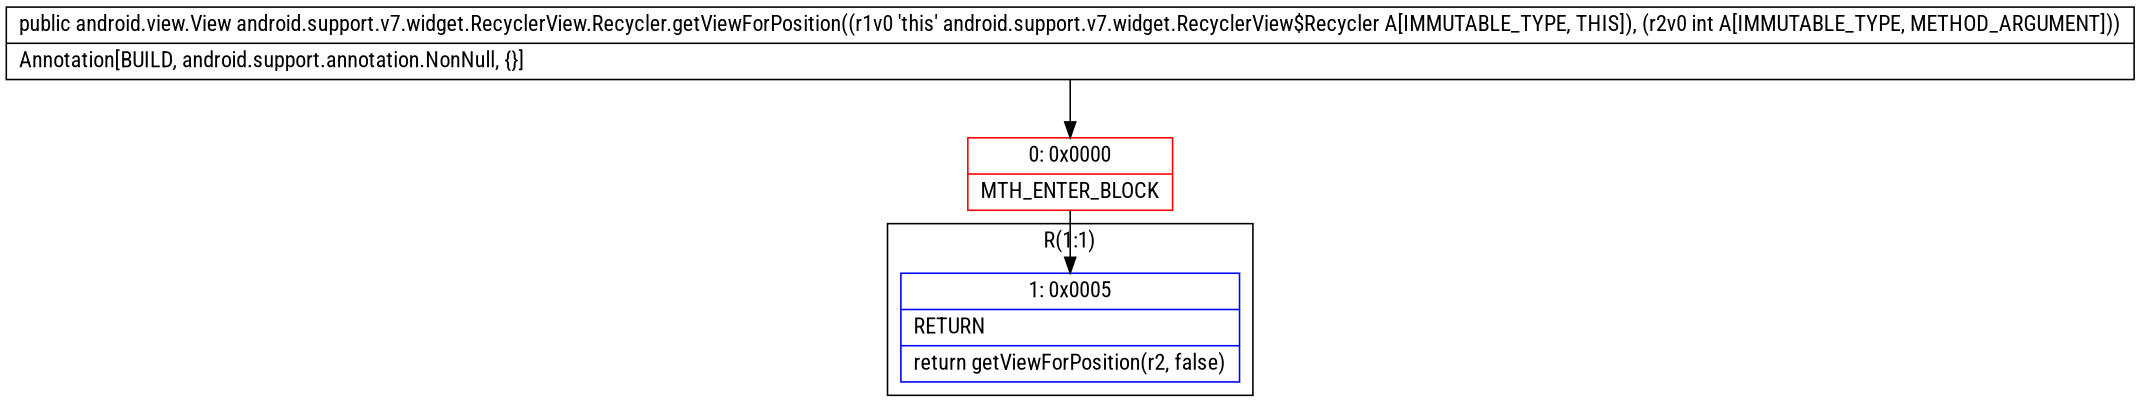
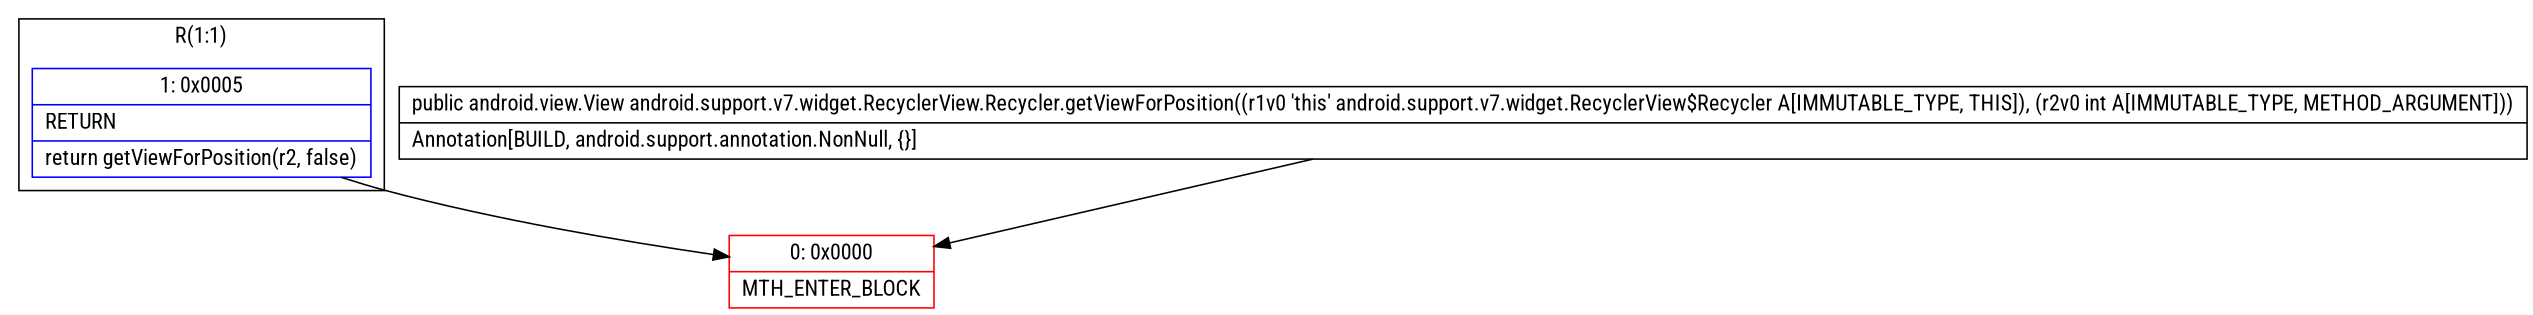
edge "0: 0x0000" -> "1: 0x0005": reversed
